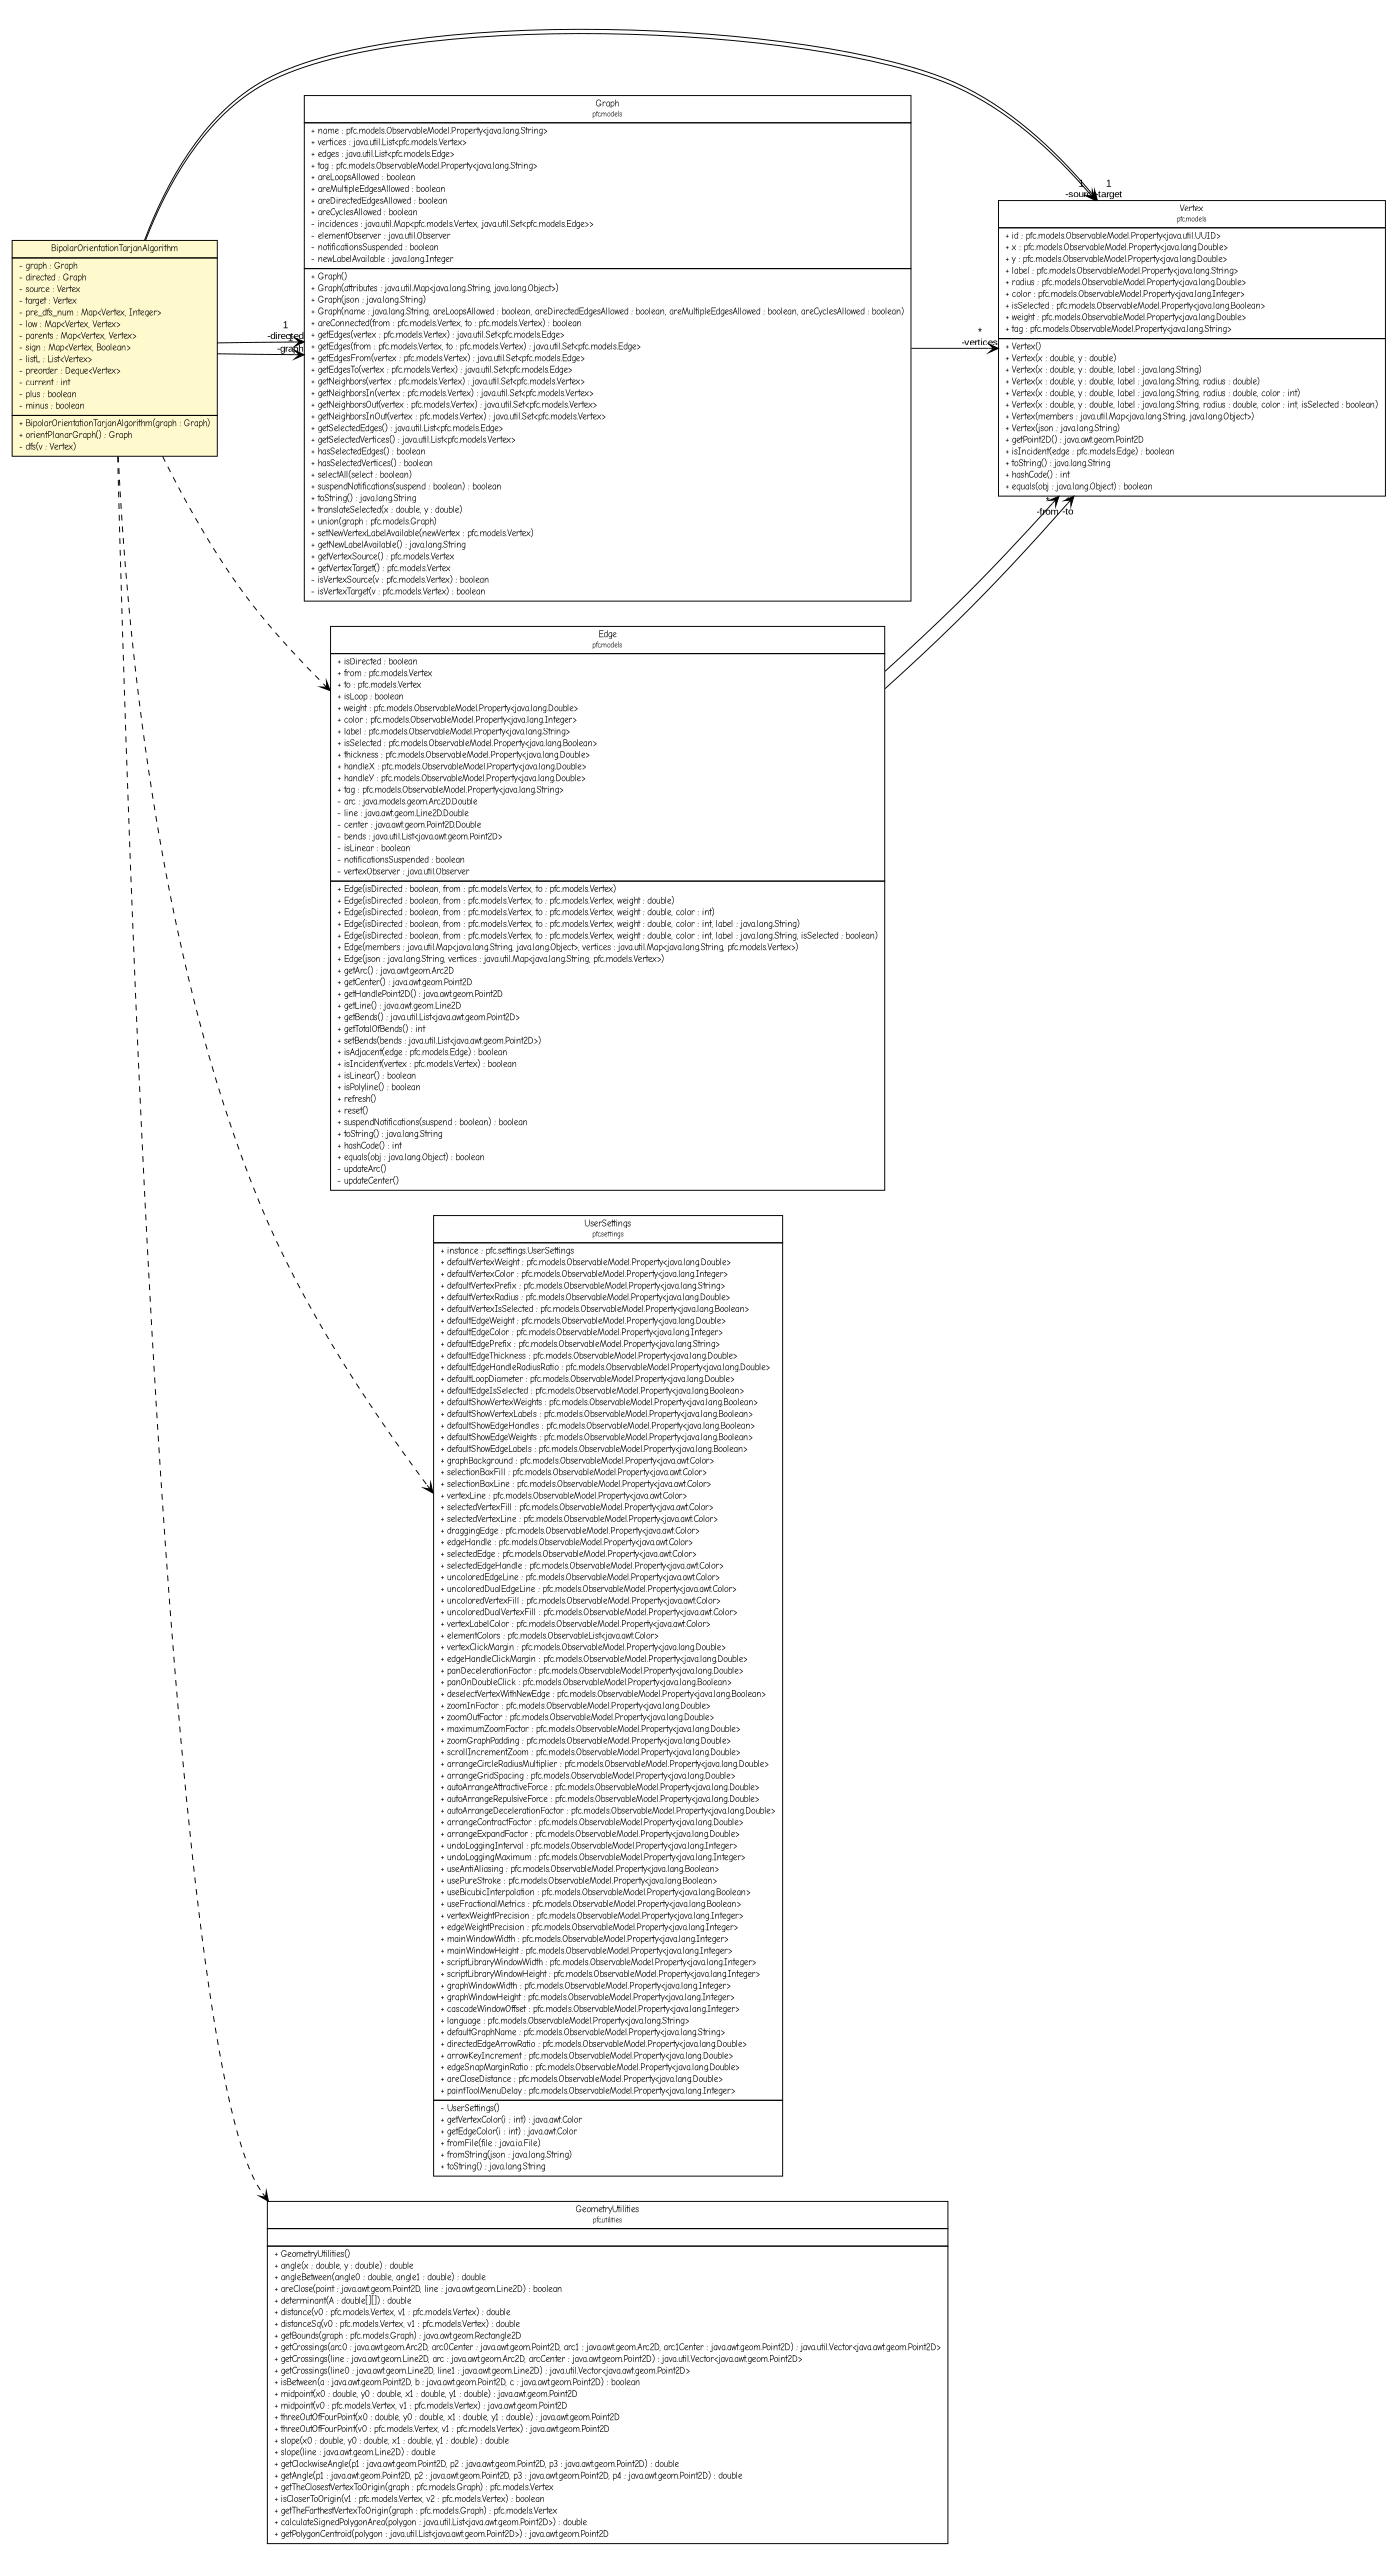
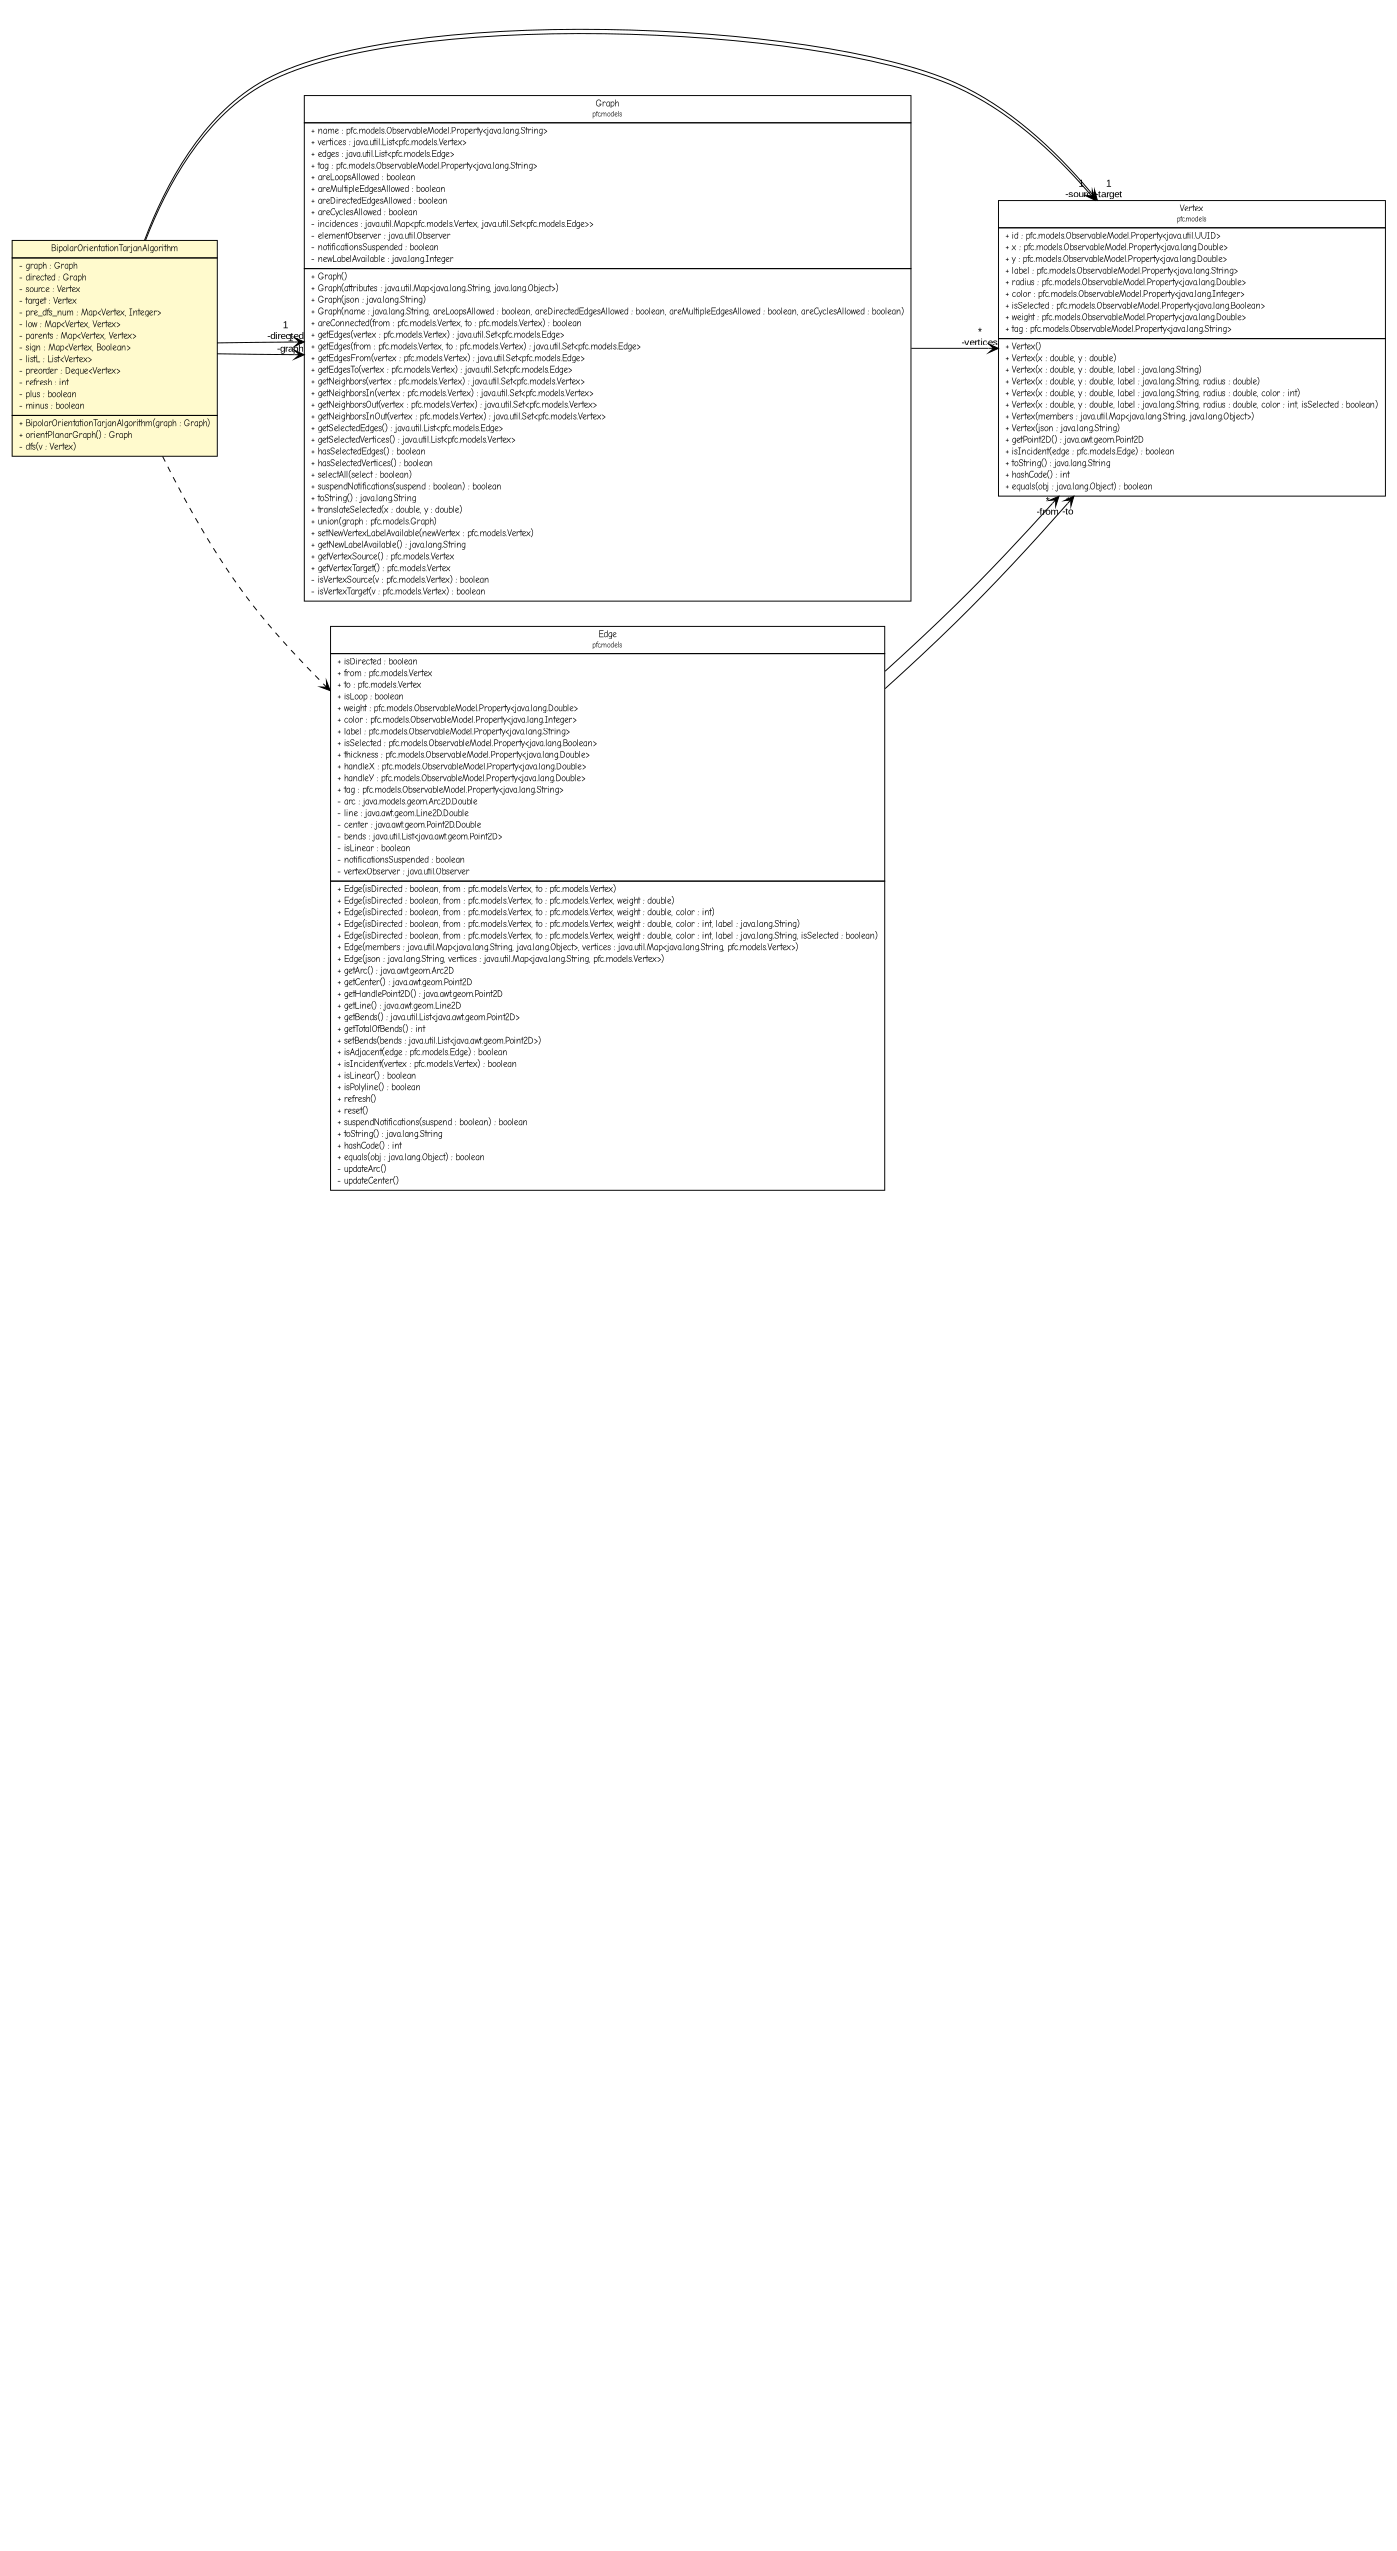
node "BipolarOrientationTarjanAlgorithm": text "- current : int" -> "- refresh : int"
node "UserSettings": removed
node "GeometryUtilities": removed
